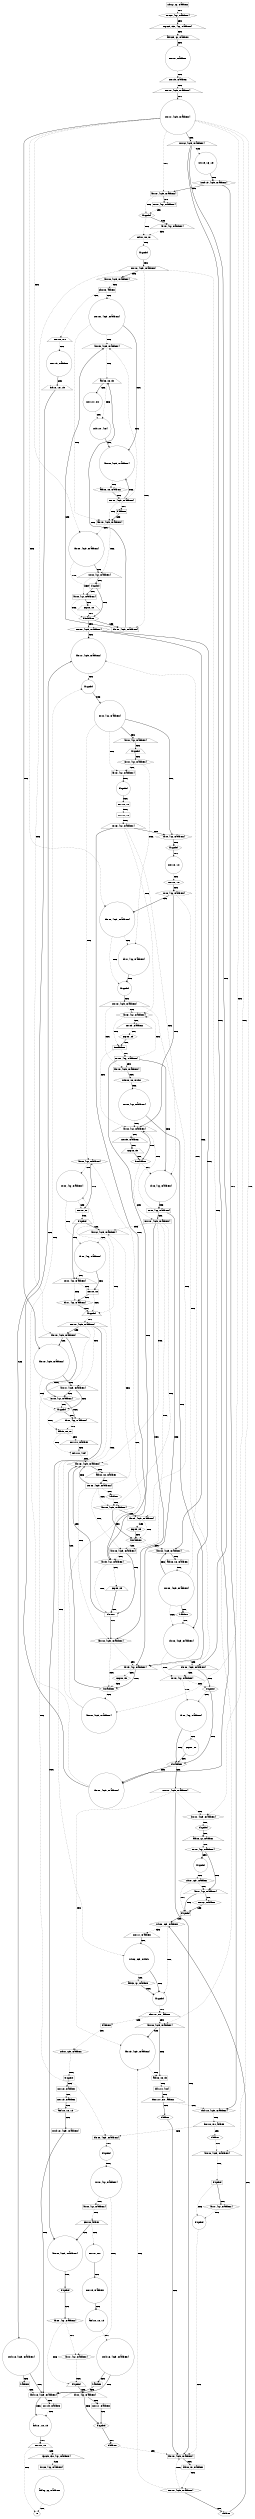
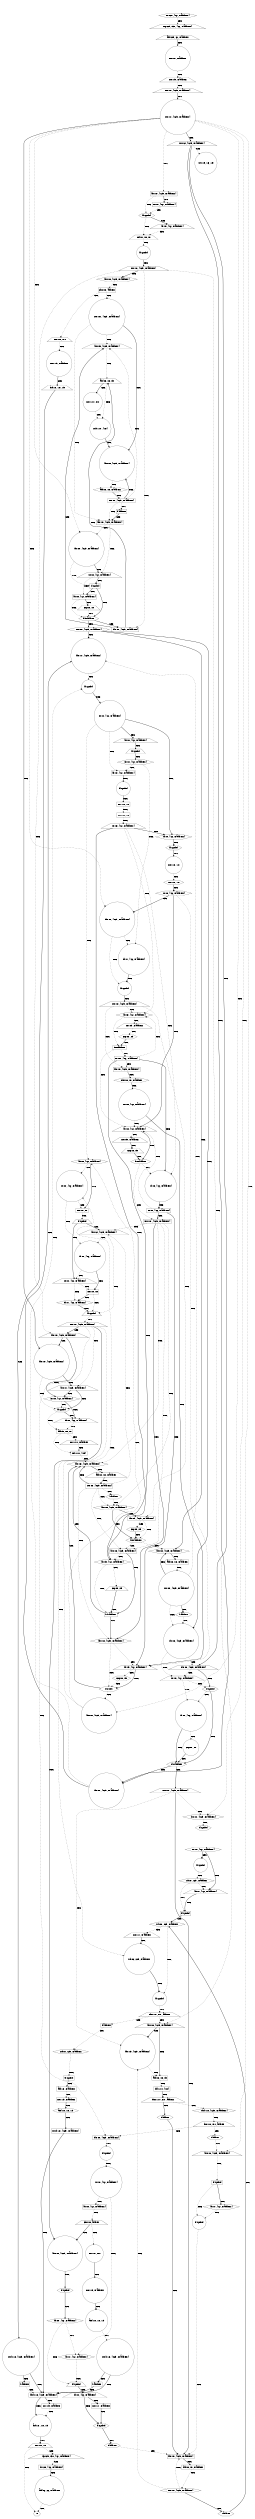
node "sub sp , sp , # address": removed
edge "str x28 , [ sp , # address ]" -> "stp x29 , x30 , [ sp , # address ]": style bold -> dashed
edge "stp x29 , x30 , [ sp , # address ]" -> "add x29 , sp , # address": removed, label "CFG"
node "sturb w9 , [ x29 , #- address ]": removed
node "subs x8 , x8 , # subs": label "subs x8 , x8 , # subs" -> "subs x8 , x8 , # address"
node "b.lo sxtw": label "b.lo sxtw" -> "b.lo address"
node "b.hi address": label "b.hi address" -> "b.hi strb"
node "add x8 , sp , # address": removed
node "mov x2 , # address": removed
node "sub x2 , x29 , # ldurb": label "sub x2 , x29 , # ldurb" -> "sub x2 , x29 , # address"
node "add x3 , sp , # address": removed
node "mov w8 , # address": label "mov w8 , # address" -> "add w8 , # address"
edge "ldr x28 , [ sp , # address ]" -> "add sp , sp , # address": added, label "CFG"
